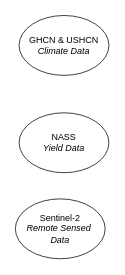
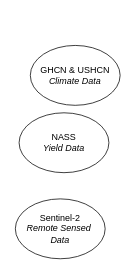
node "GHCN & USHCN Climate Data": moved (64, 45) -> (75, 75)
